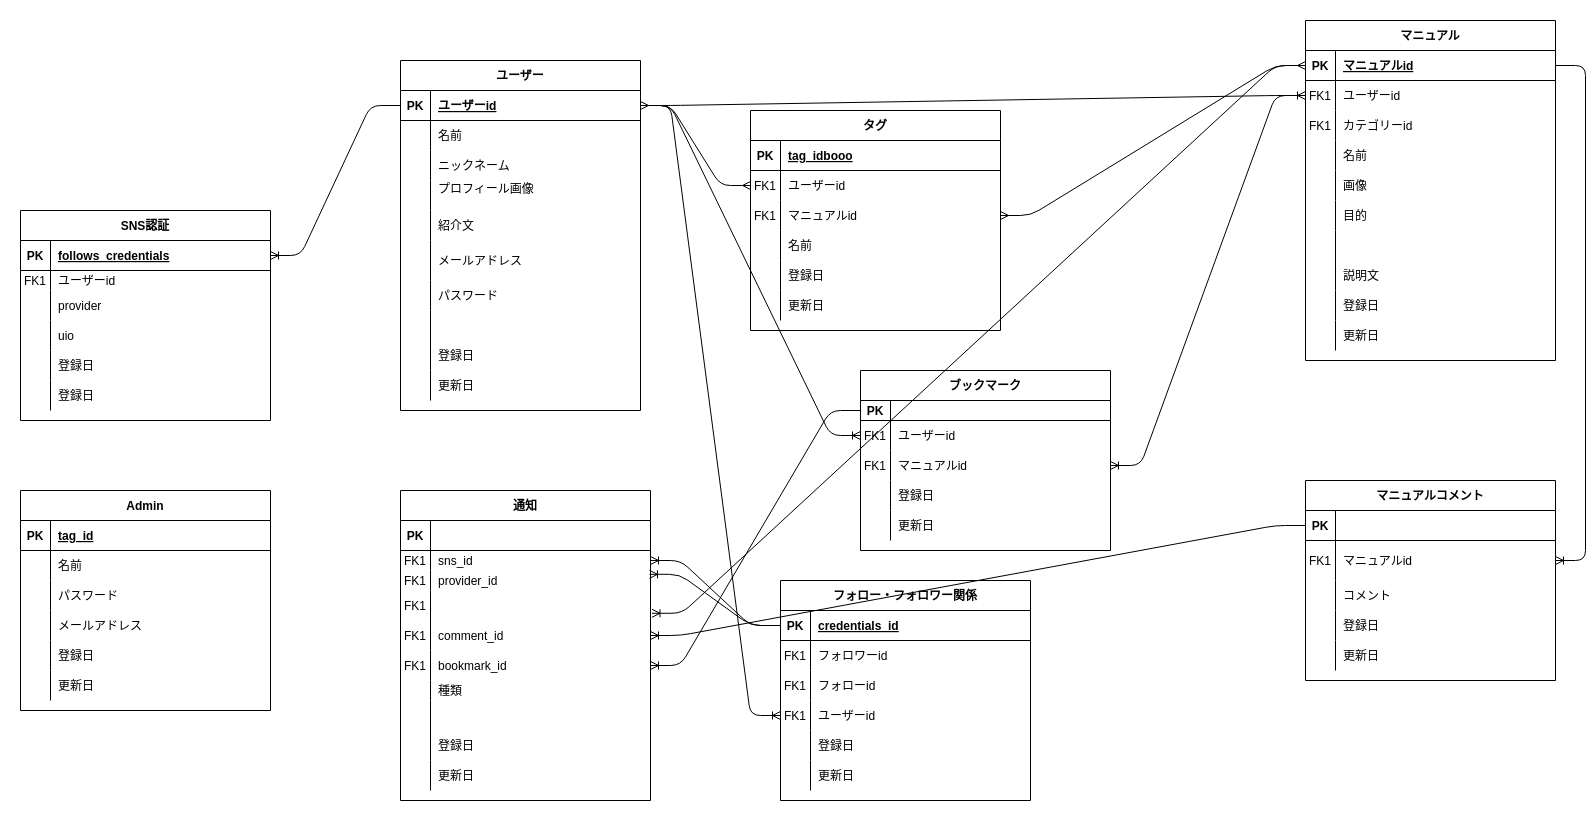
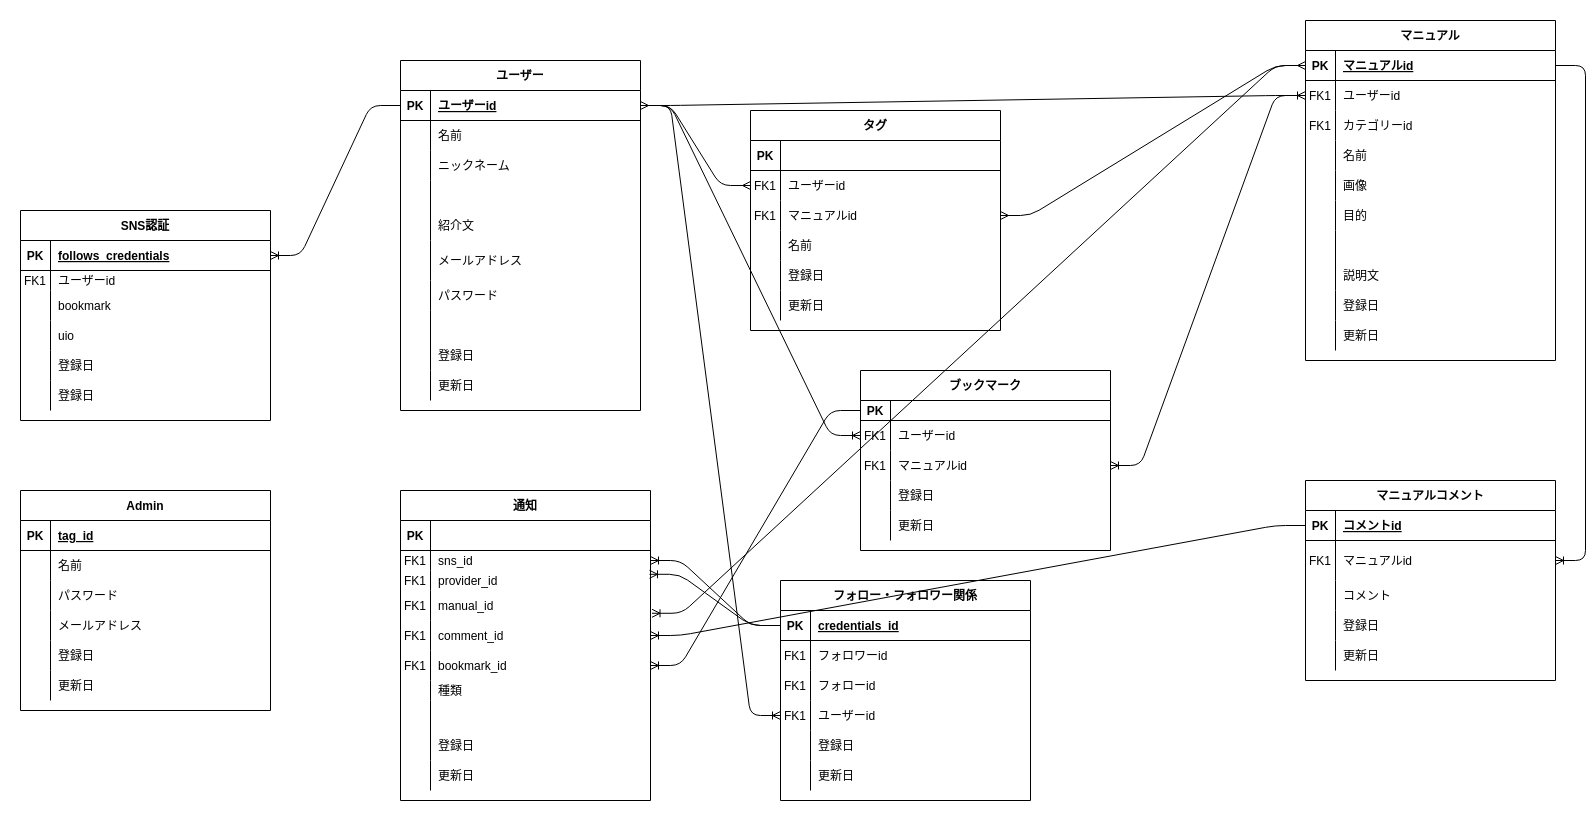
node "tag_idbooo": removed
node "プロフィール画像": removed
node "provider": label "provider" -> "bookmark"
node "コメントid": added
node "manual_id": added
